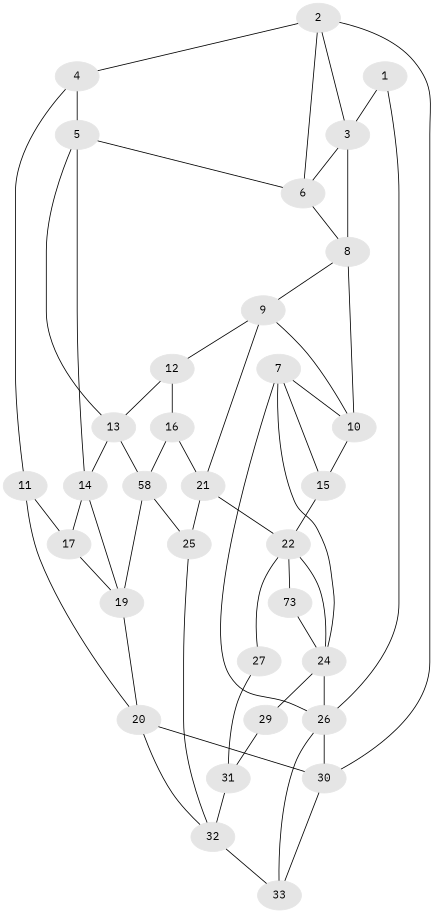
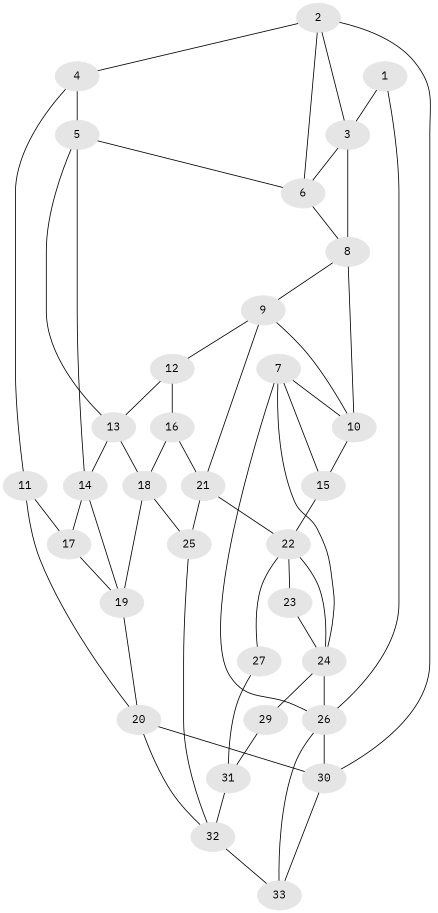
node "58": label "58" -> "18"
node "73": label "73" -> "23"
